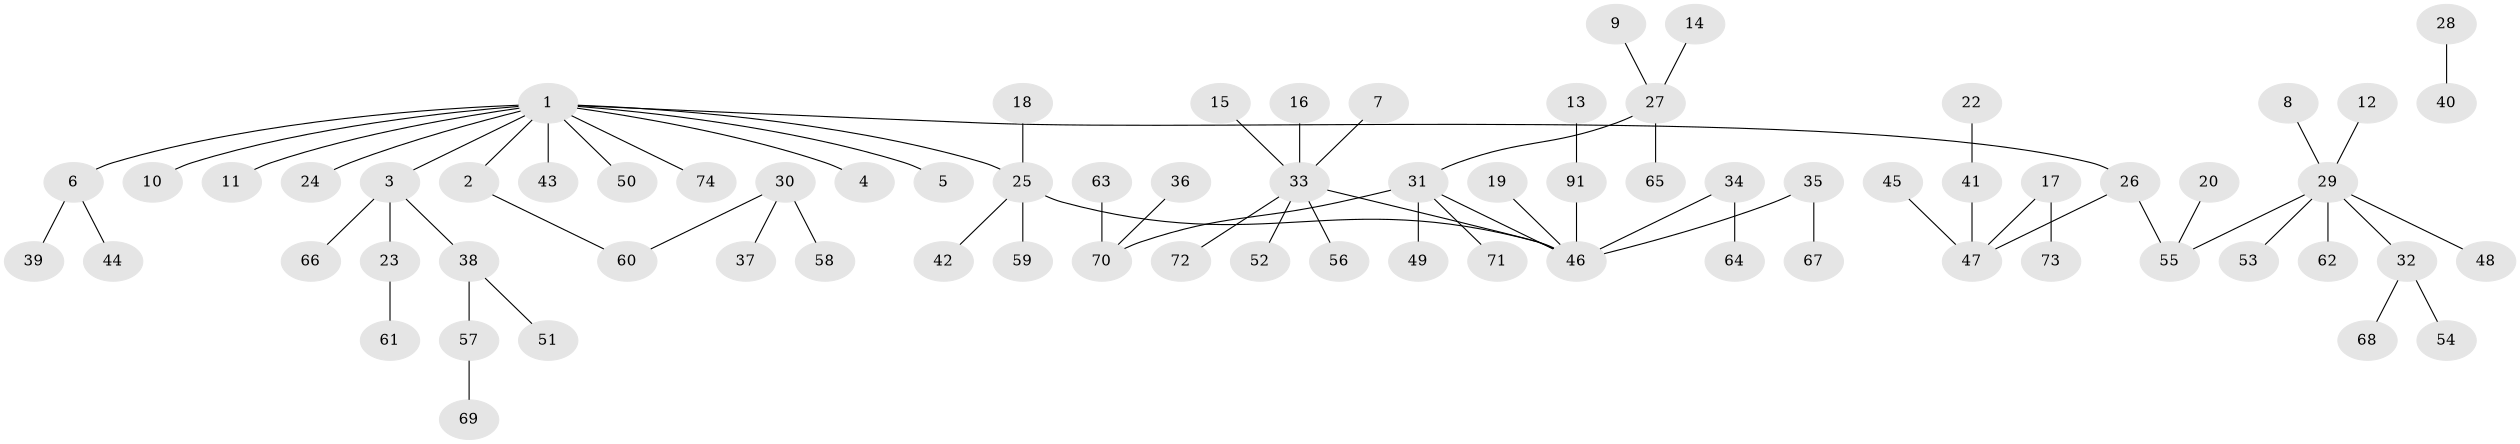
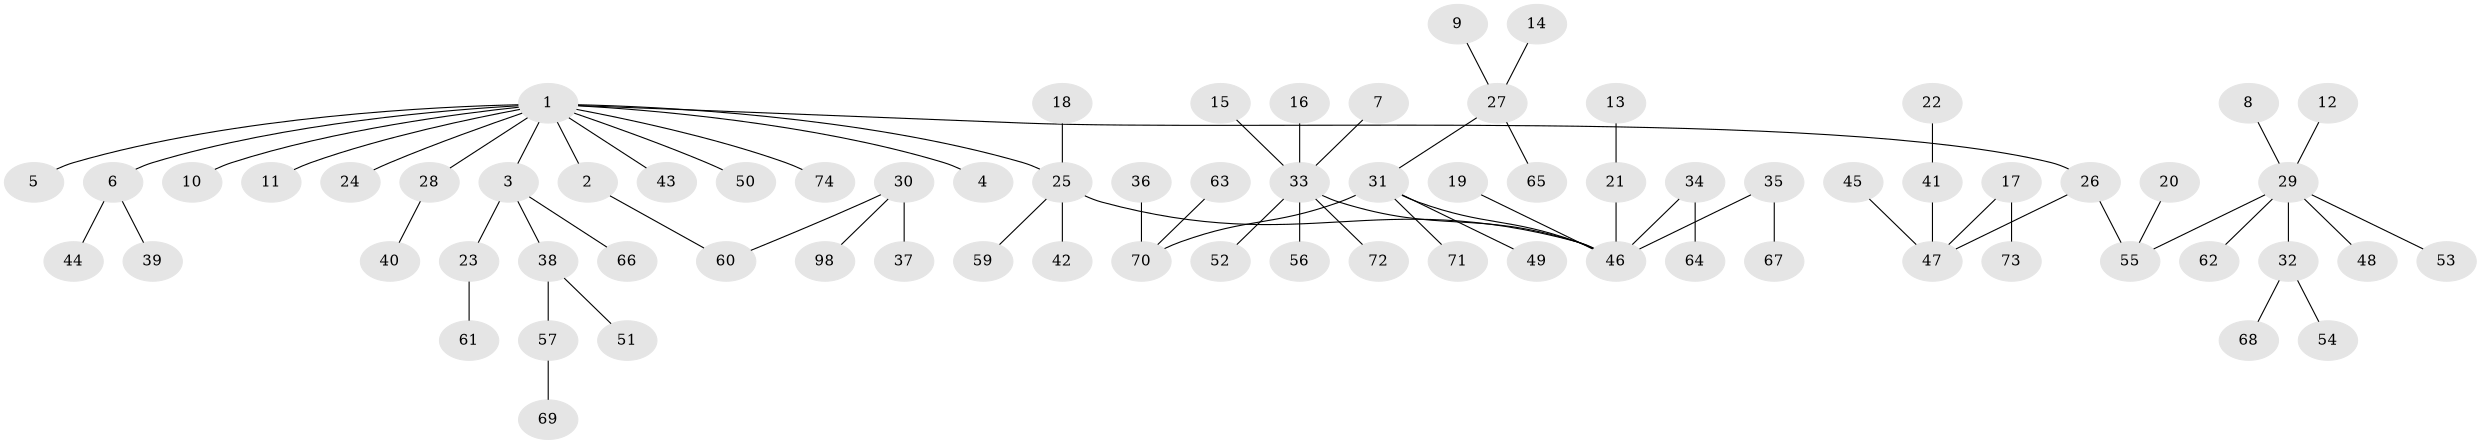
edge "1" -- "28": added
node "91": label "91" -> "21"
node "58": label "58" -> "98"
